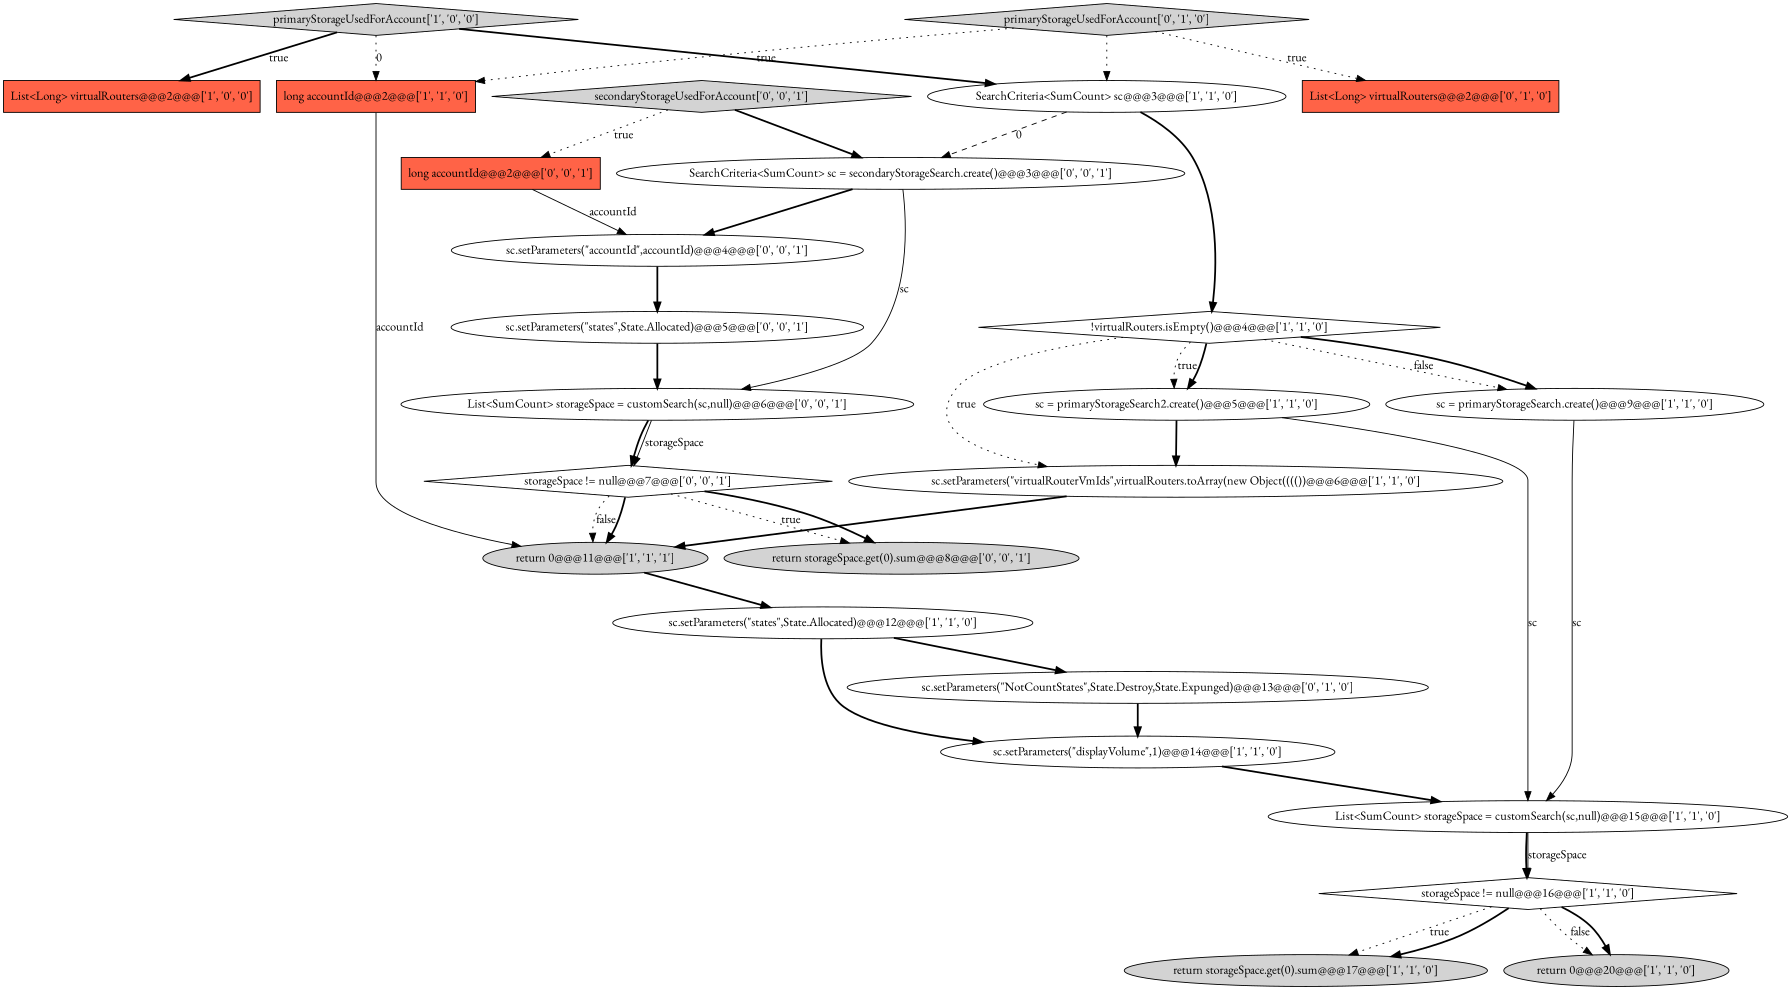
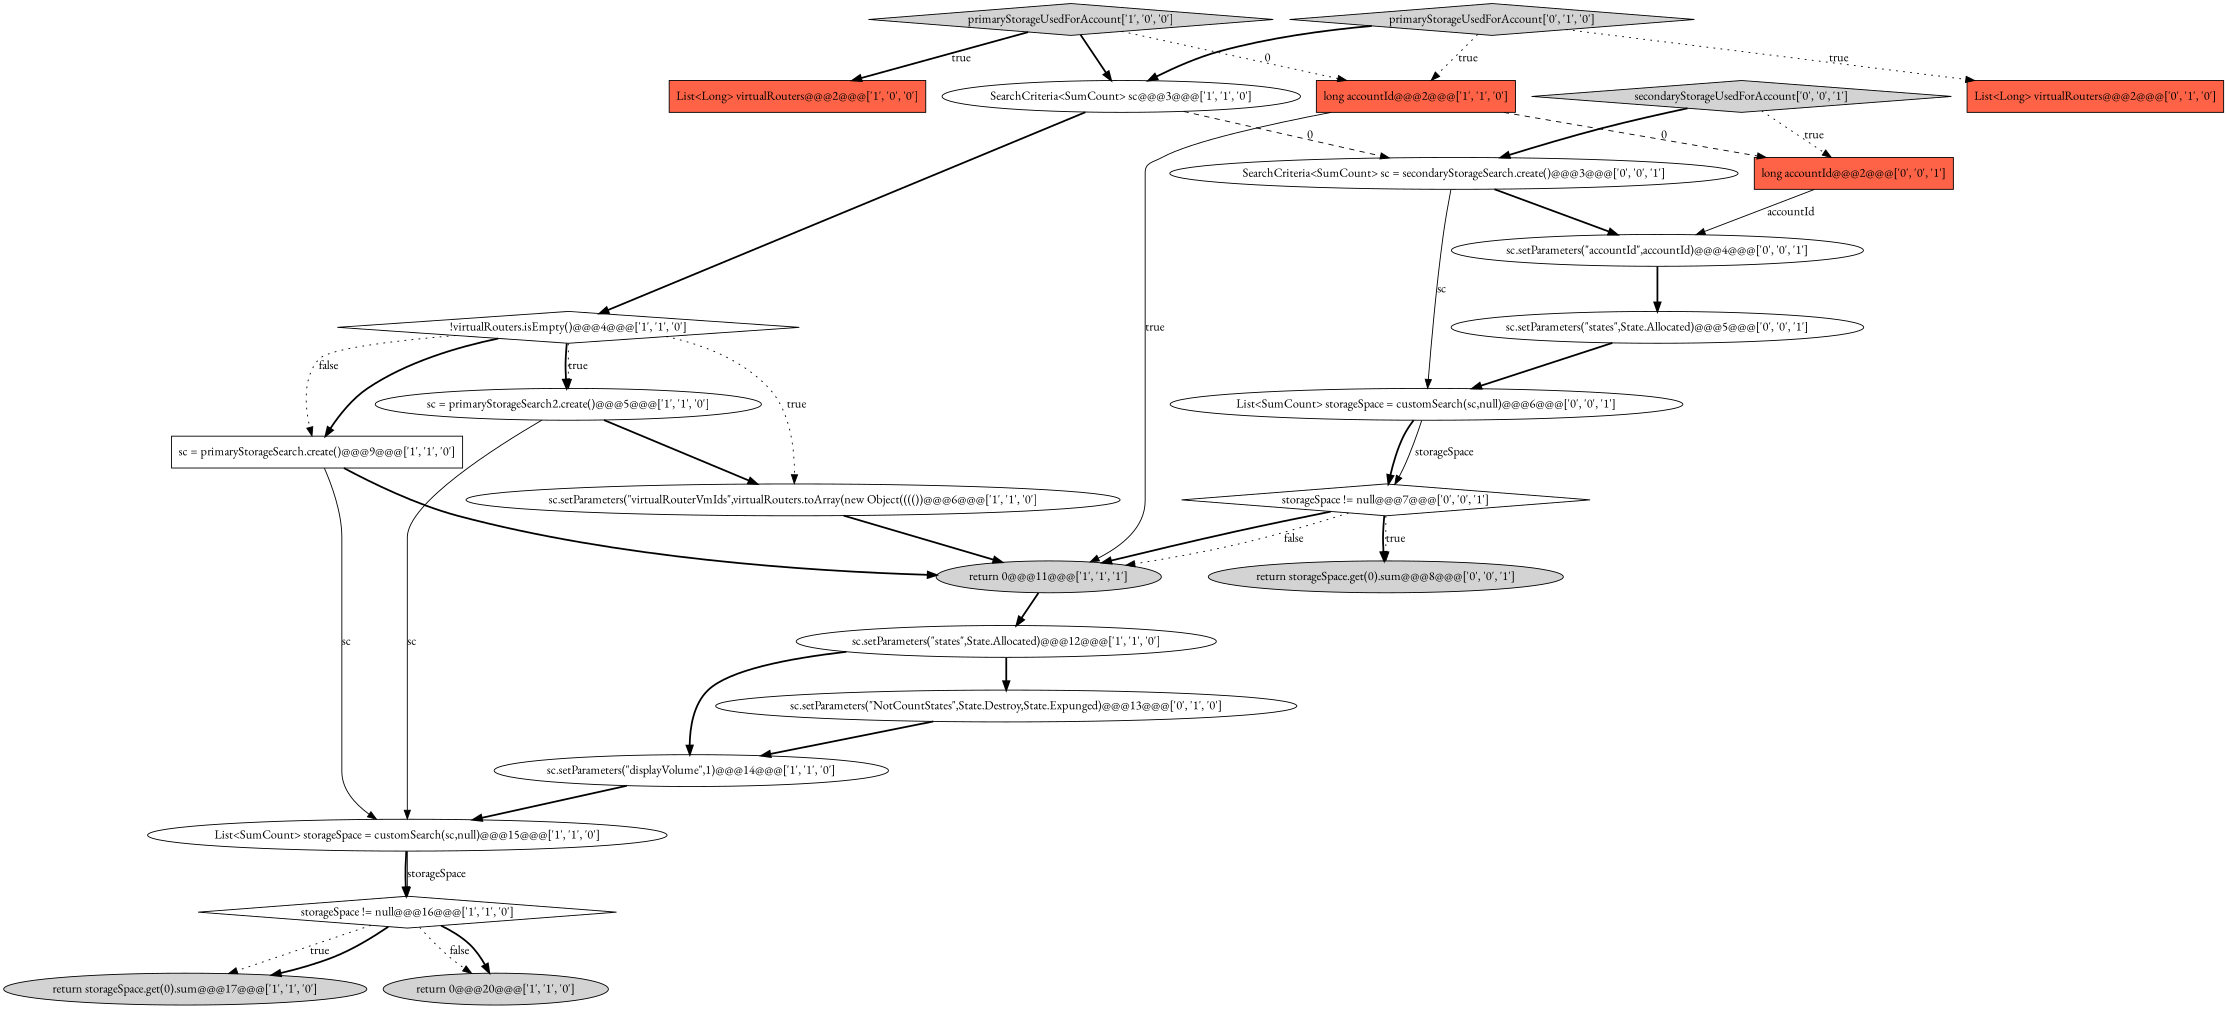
edge "primaryStorageUsedForAccount['0', '1', '0']" -> "SearchCriteria<SumCount> sc@@@3@@@['1', '1', '0']": style dotted -> bold
edge "long accountId@@@2@@@['1', '1', '0']" -> "long accountId@@@2@@@['0', '0', '1']": added, label "0"
edge "long accountId@@@2@@@['1', '1', '0']" -> "return 0@@@11@@@['1', '1', '1']": label "accountId" -> "true"
node "sc = primaryStorageSearch.create()@@@9@@@['1', '1', '0']": shape ellipse -> box
edge "sc = primaryStorageSearch.create()@@@9@@@['1', '1', '0']" -> "return 0@@@11@@@['1', '1', '1']": added
